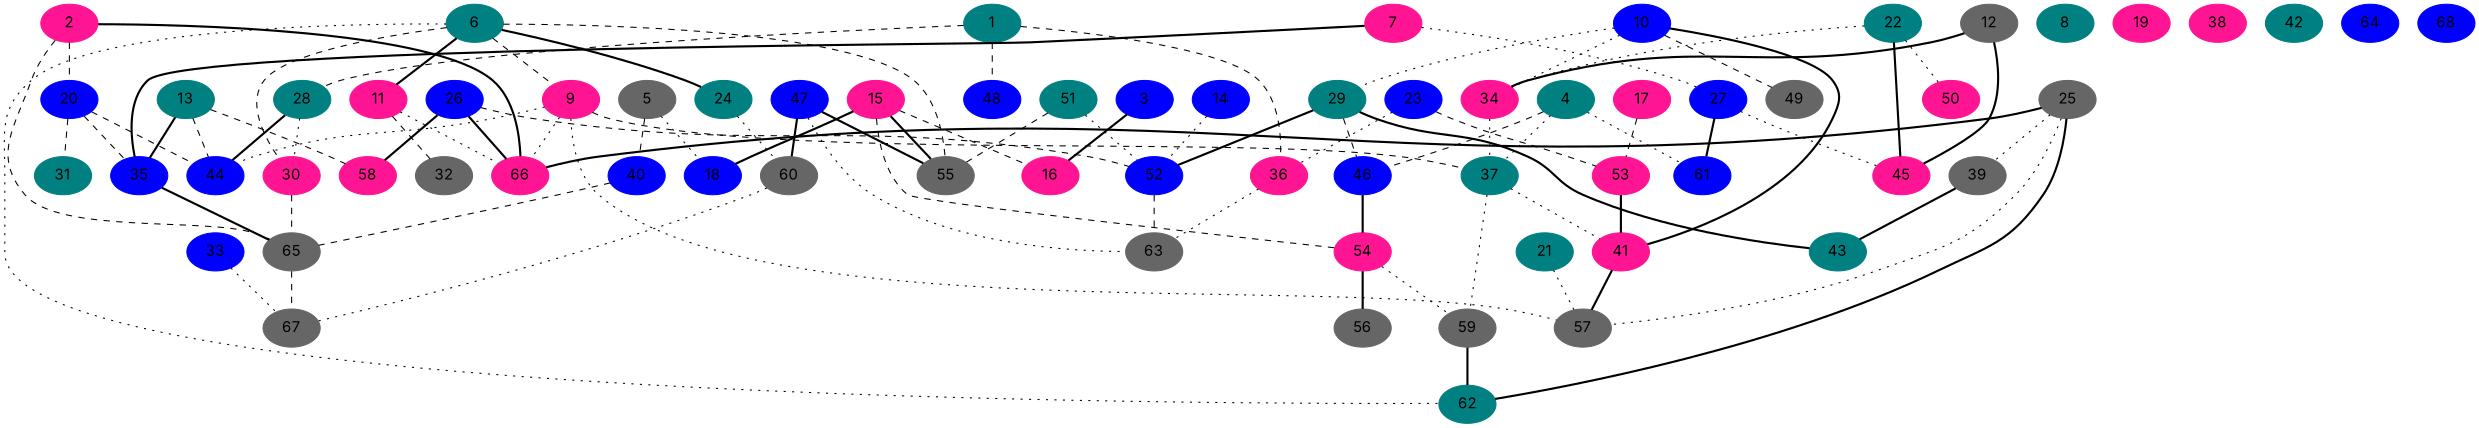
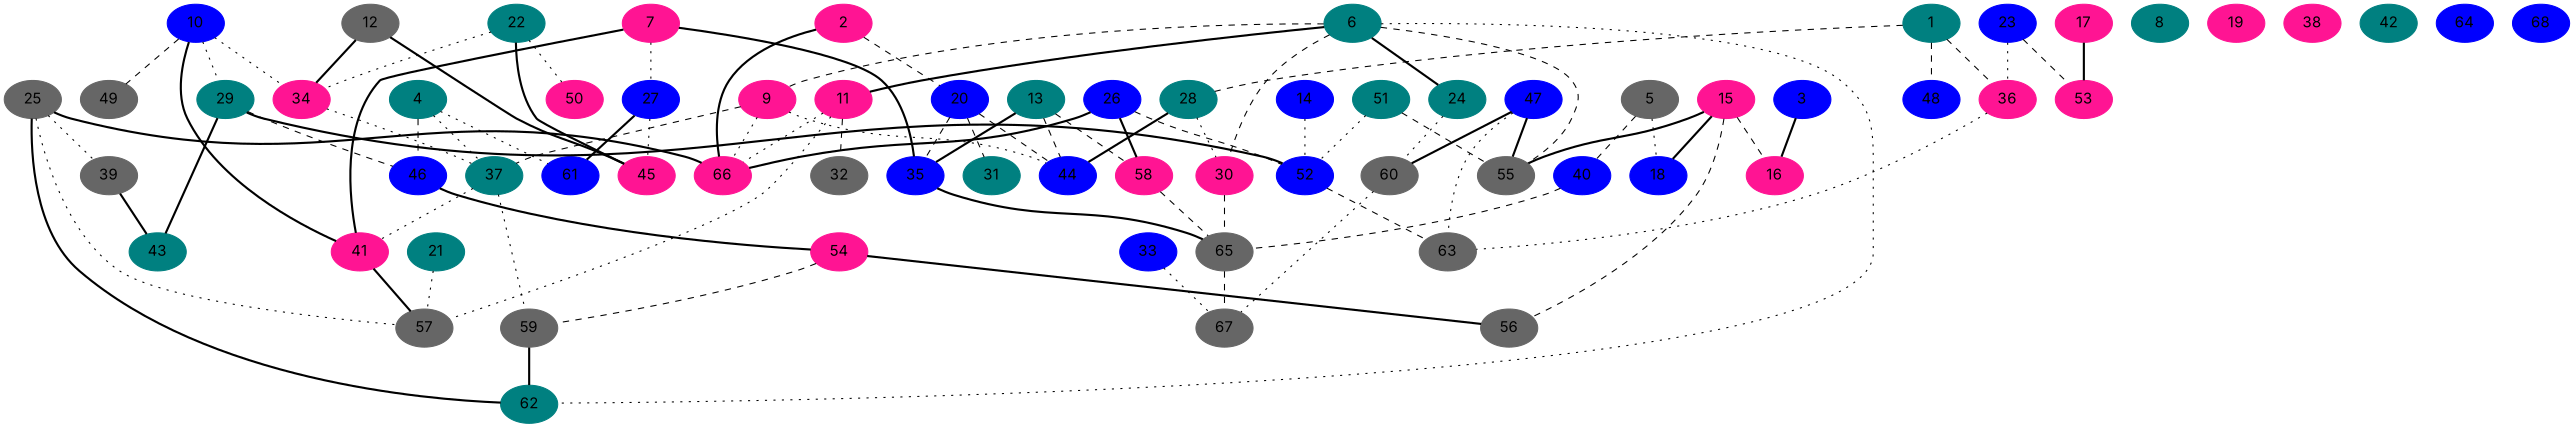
edge "17" -- "53": style dashed -> bold
edge "2" -- "65": now "58" -- "65"
edge "53" -- "41": now "7" -- "41"
edge "15" -- "54": now "15" -- "56"
edge "9" -- "57": now "11" -- "57"
edge "54" -- "59": style dotted -> dashed
